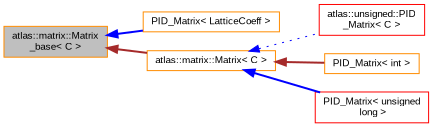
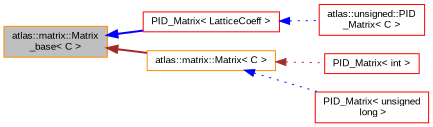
node "PID_Matrix< LatticeCoeff >": color darkorange -> red
edge "atlas::unsigned::PID _Matrix< C >" -> "atlas::matrix::Matrix< C >": now "atlas::unsigned::PID _Matrix< C >" -> "PID_Matrix< LatticeCoeff >"
edge "PID_Matrix< int >" -> "atlas::matrix::Matrix< C >": style bold -> dotted
node "PID_Matrix< int >": color darkorange -> red
edge "PID_Matrix< unsigned long >" -> "atlas::matrix::Matrix< C >": style bold -> dotted
